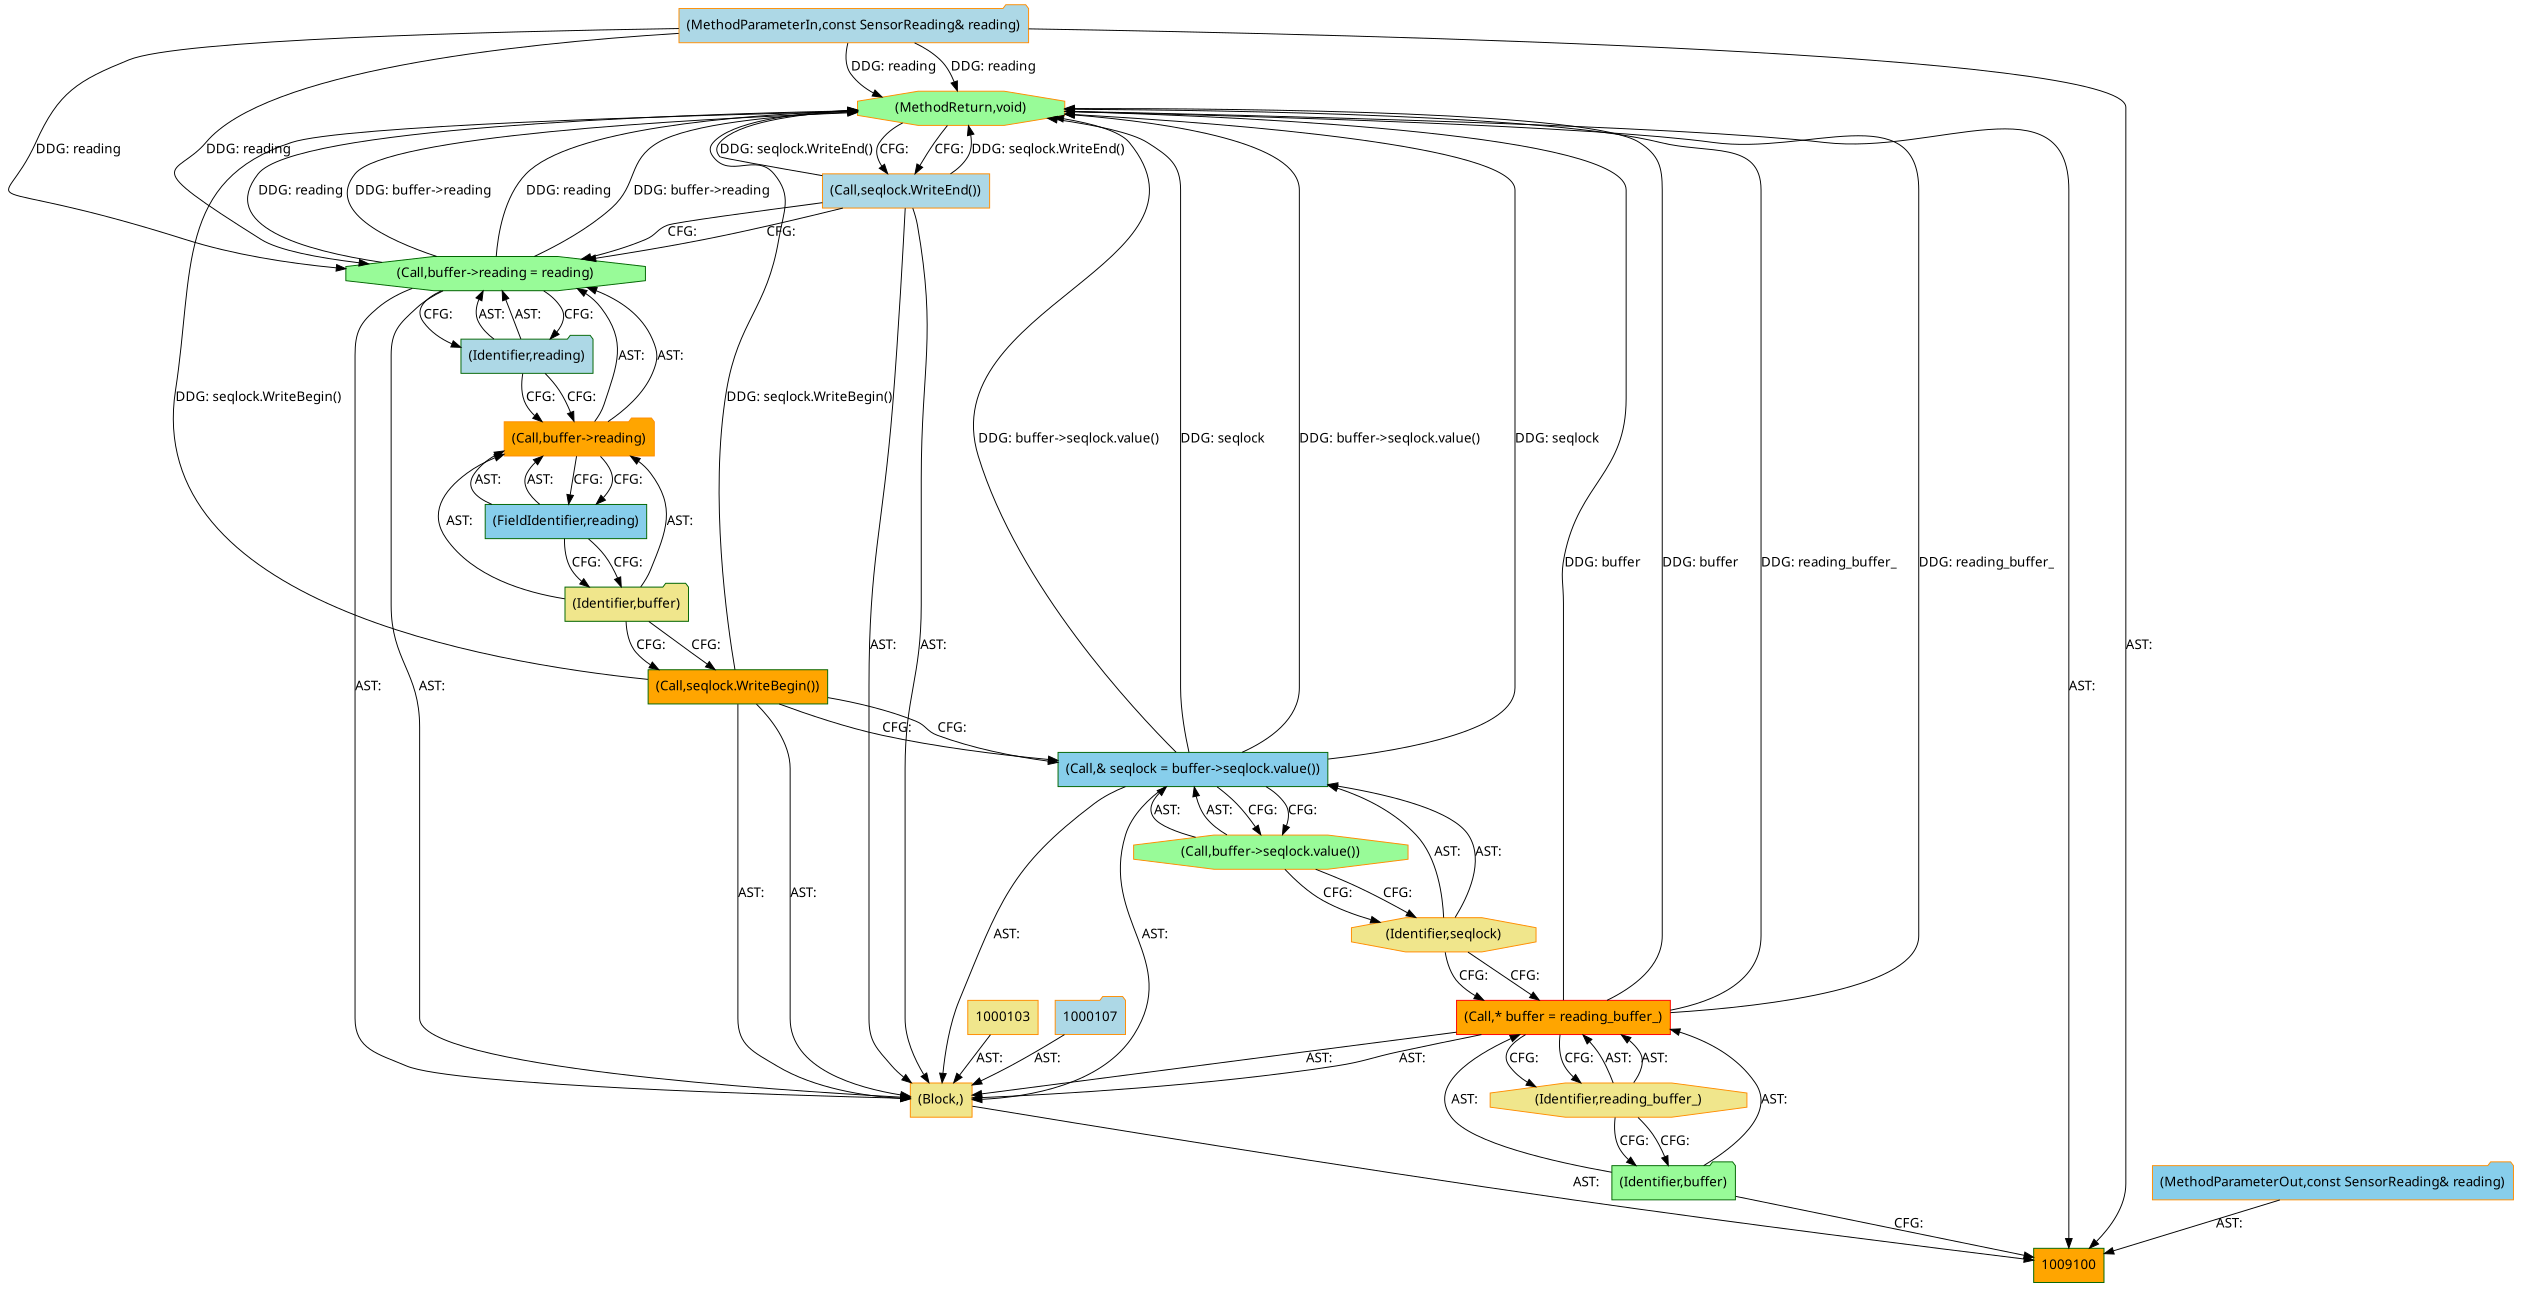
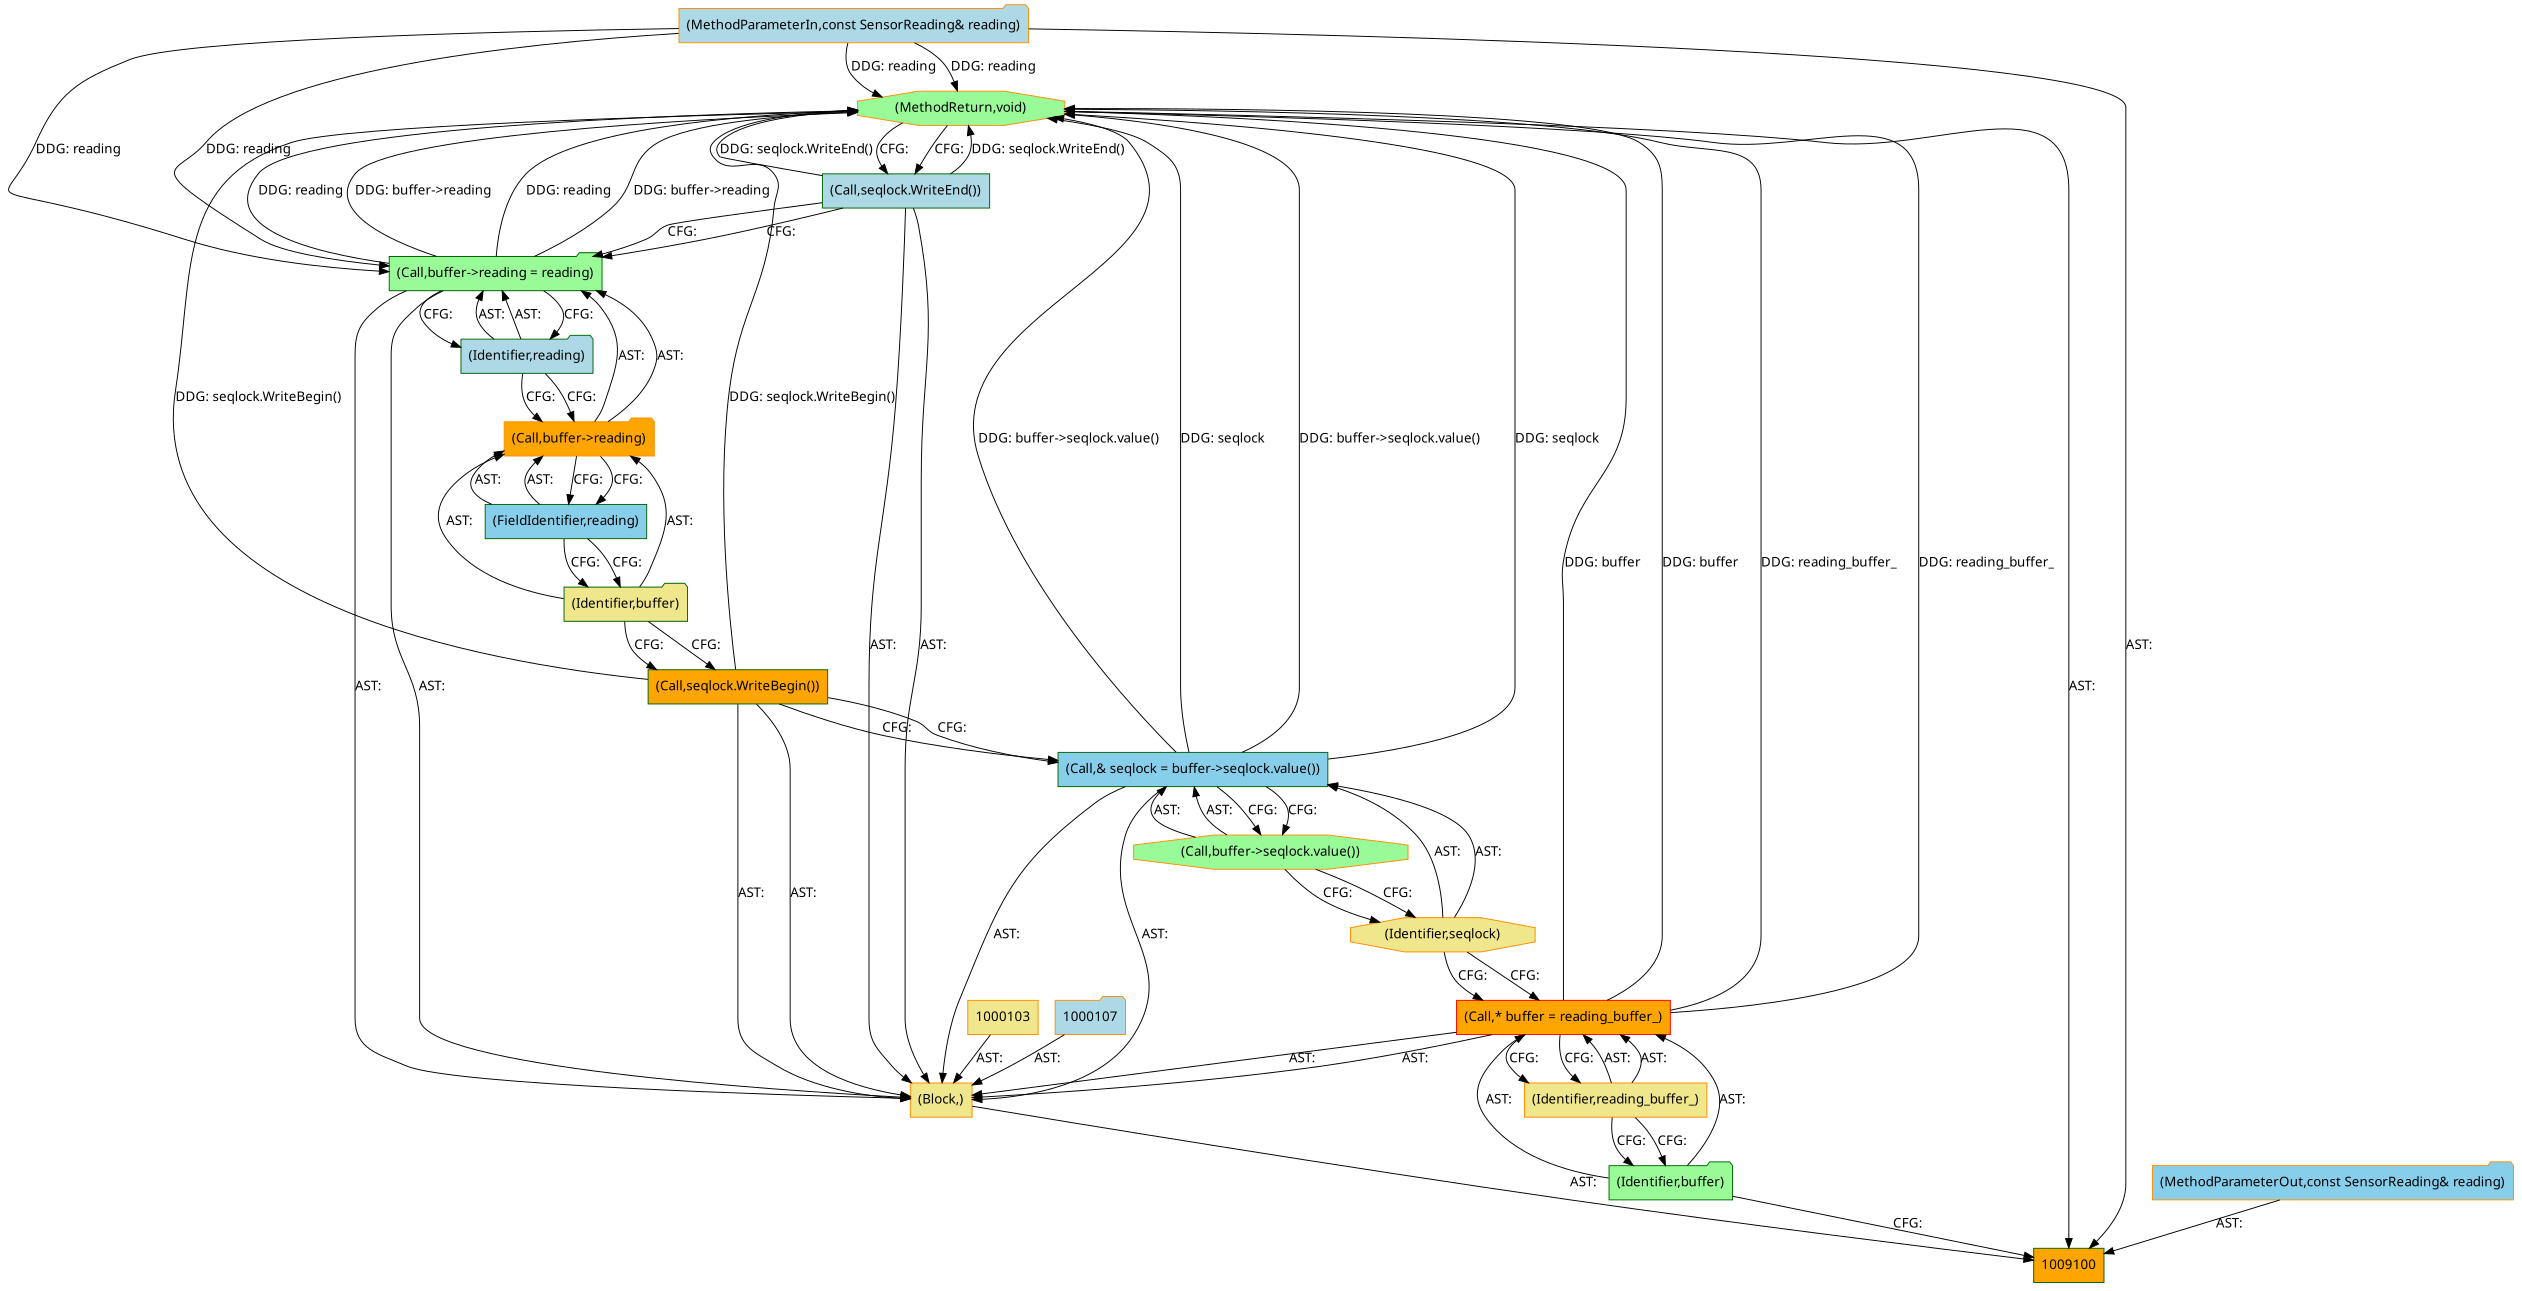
node "(Call,seqlock.WriteEnd())": color darkorange -> darkgreen
node "(Call,buffer->reading = reading)": shape octagon -> folder
node "(Identifier,reading_buffer_)": shape octagon -> box
